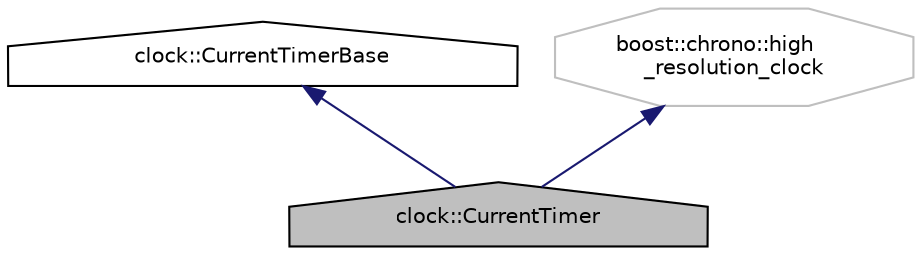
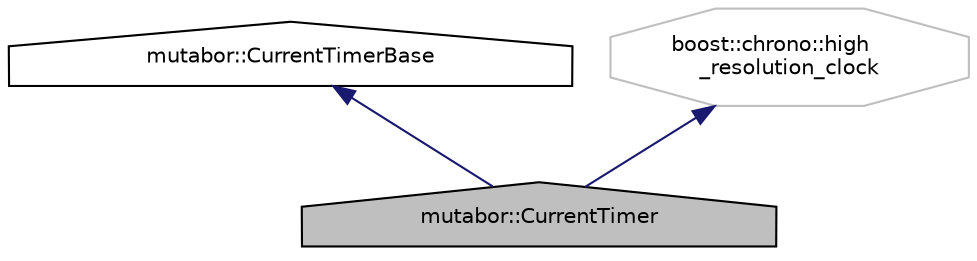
node "clock::CurrentTimerBase": label "clock::CurrentTimerBase" -> "mutabor::CurrentTimerBase"
node "clock::CurrentTimer": label "clock::CurrentTimer" -> "mutabor::CurrentTimer"
